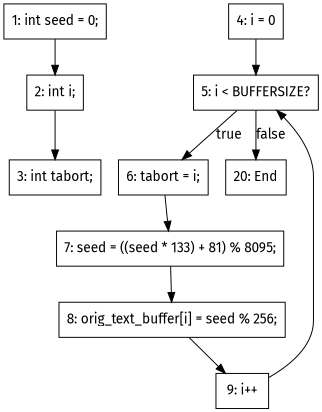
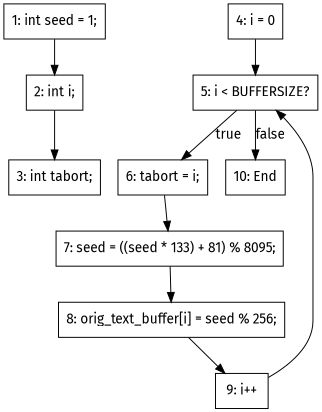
node "1: int seed = 0;": label "1: int seed = 0;" -> "1: int seed = 1;"
node "20: End": label "20: End" -> "10: End"
